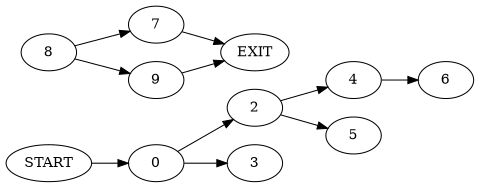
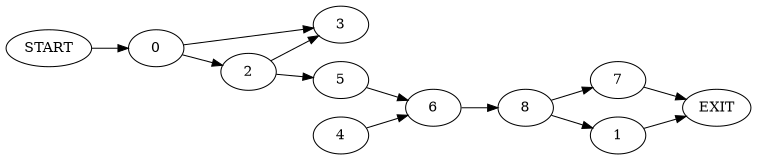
node "9": label "9" -> "1"
edge "5" -> "6": added
edge "2" -> "4": now "2" -> "3"
edge "6" -> "8": added
